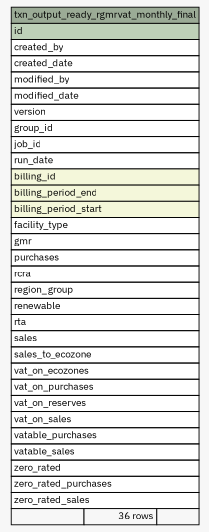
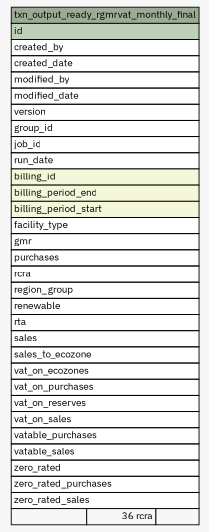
node "txn_output_ready_rgmrvat_monthly_final": text "36 rows" -> "36 rcra"
